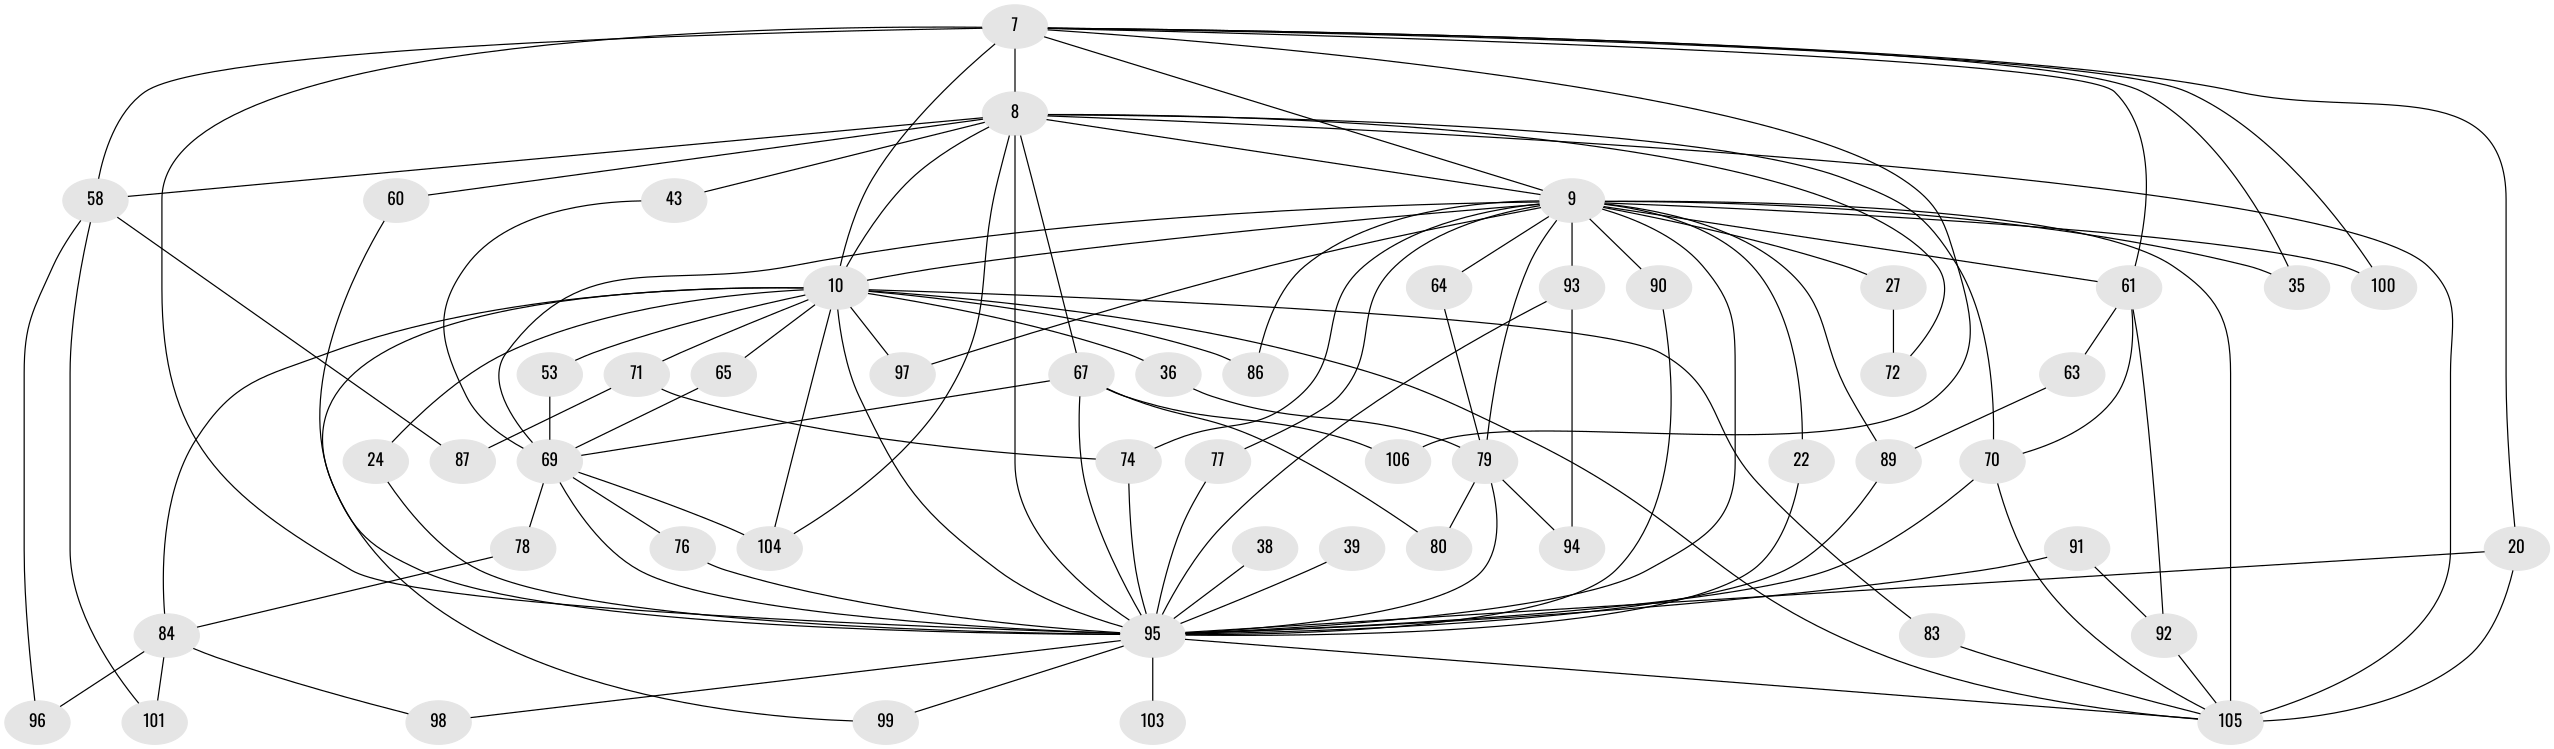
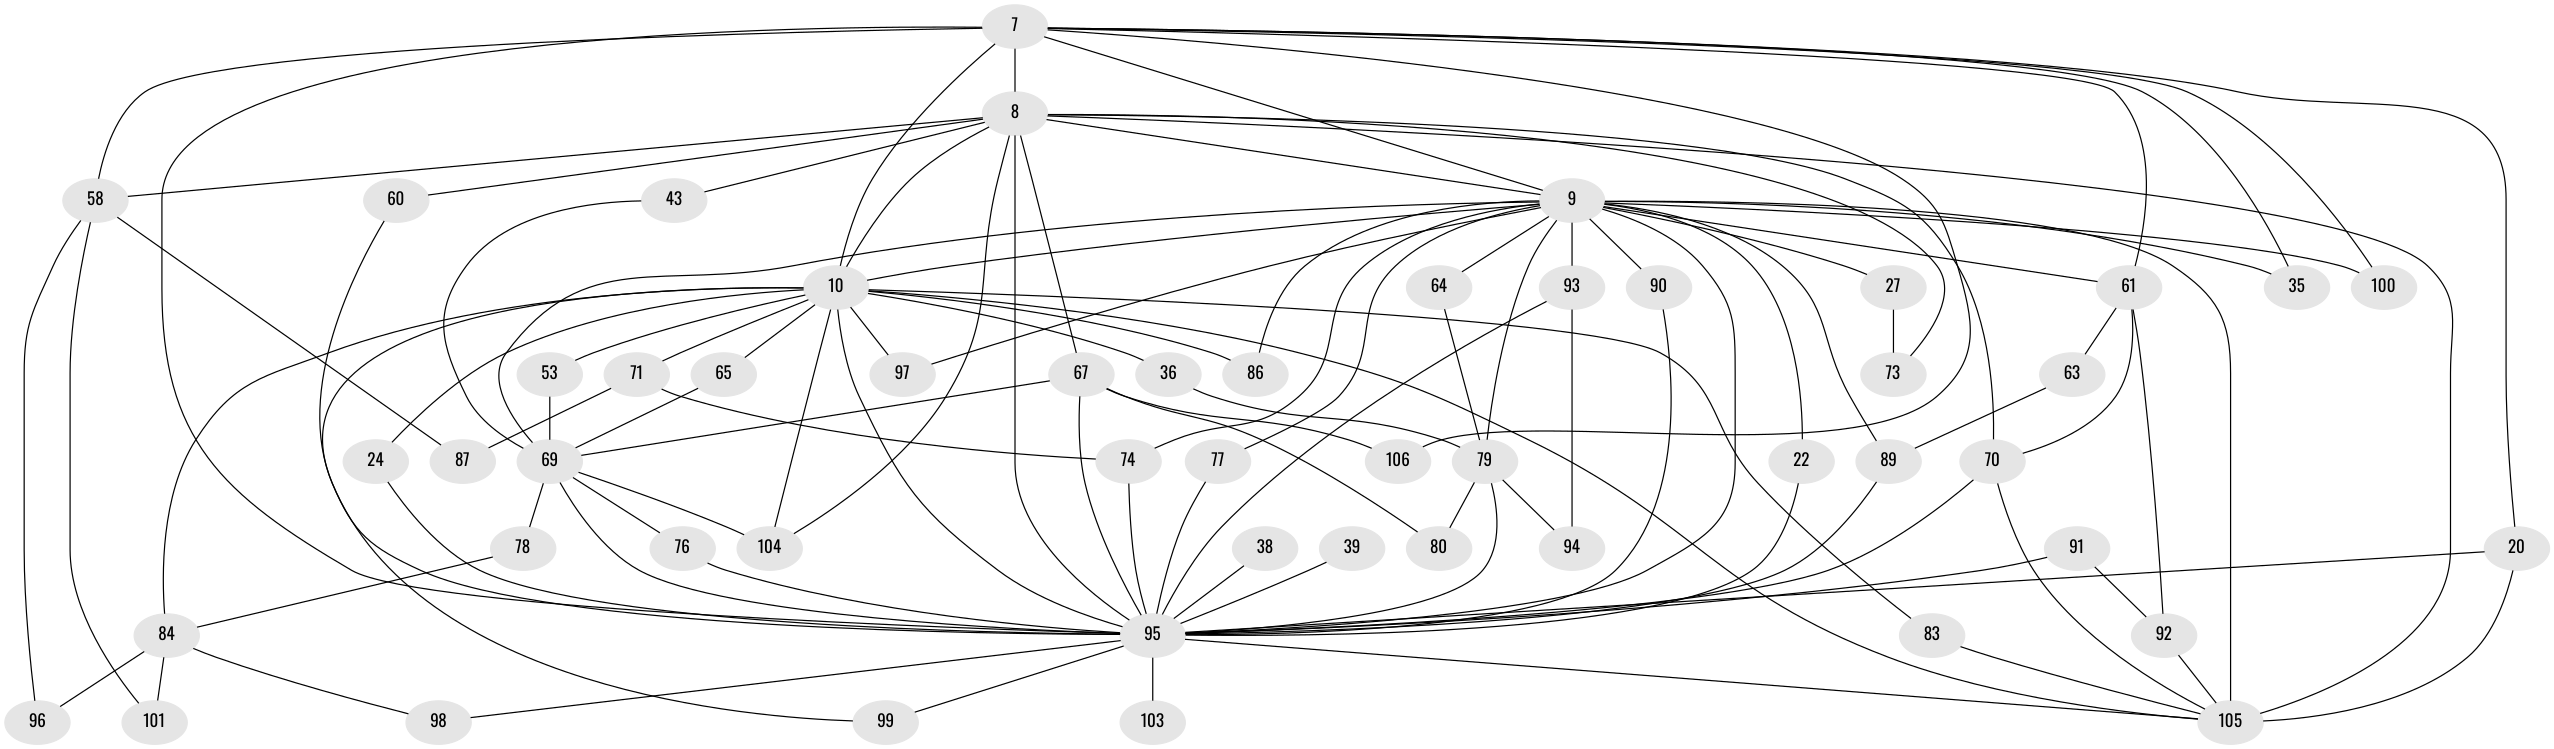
node "72": label "72" -> "73"
